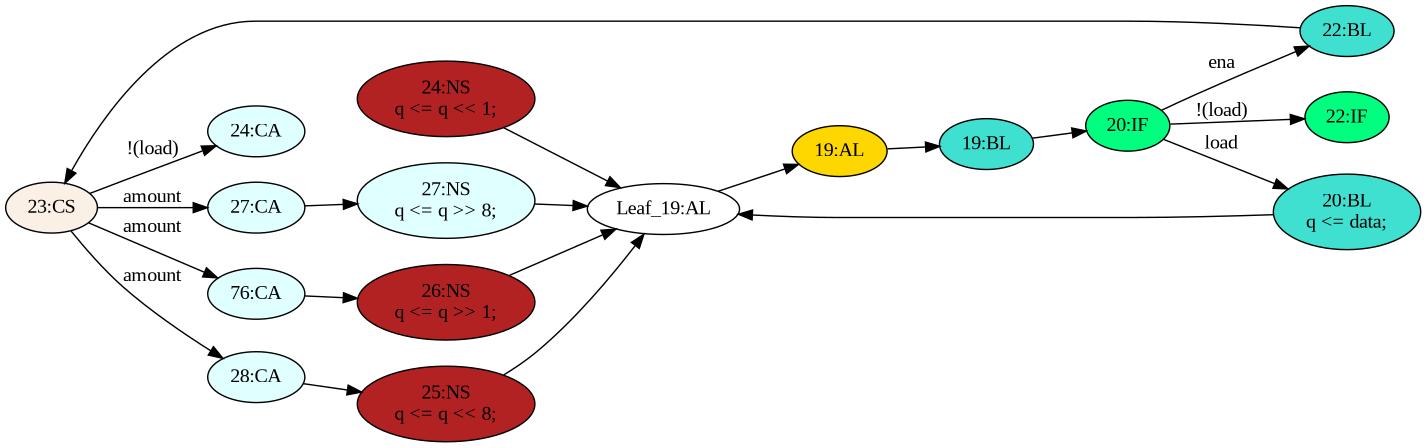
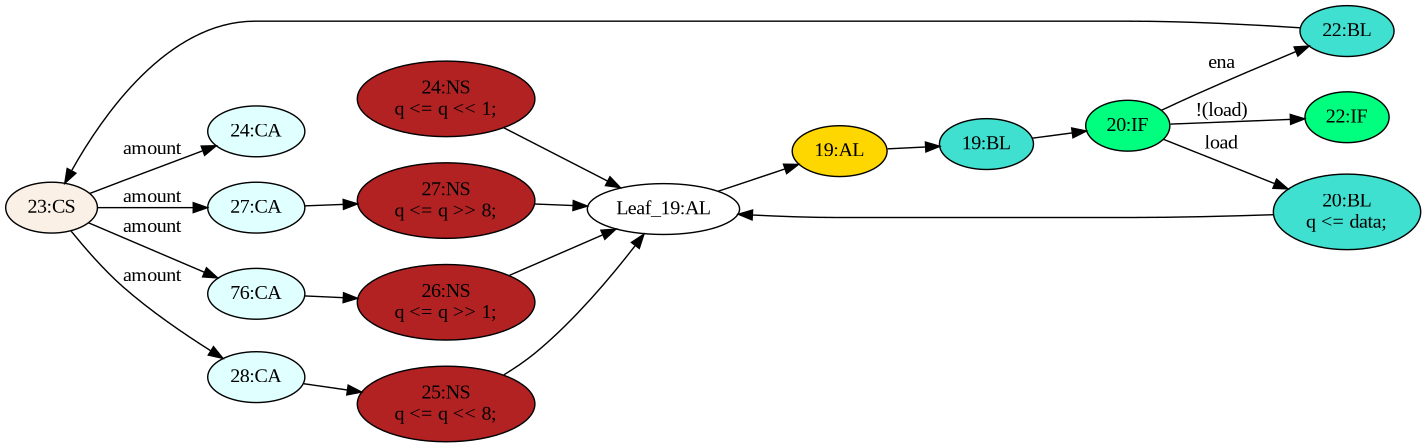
edge "23:CS" -> "24:CA": label "!(load)" -> "amount"
node "27:NS q <= q >> 8;": fillcolor lightcyan -> firebrick
